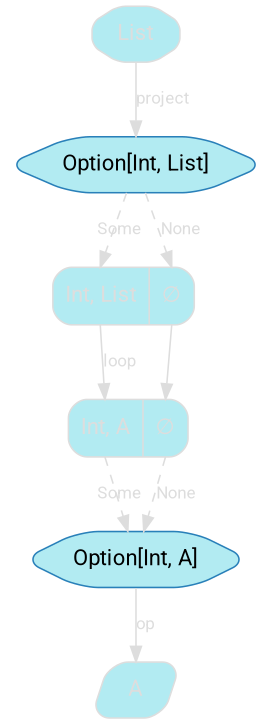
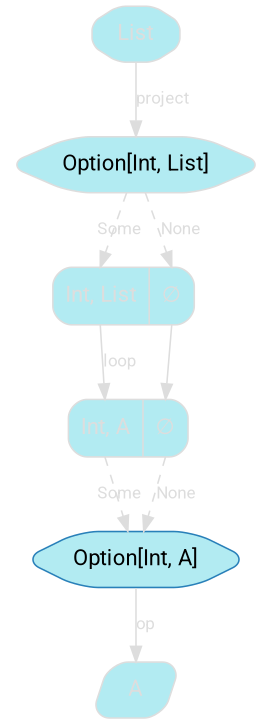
node "Option[Int, List]": color #2980b9 -> #dddddd
